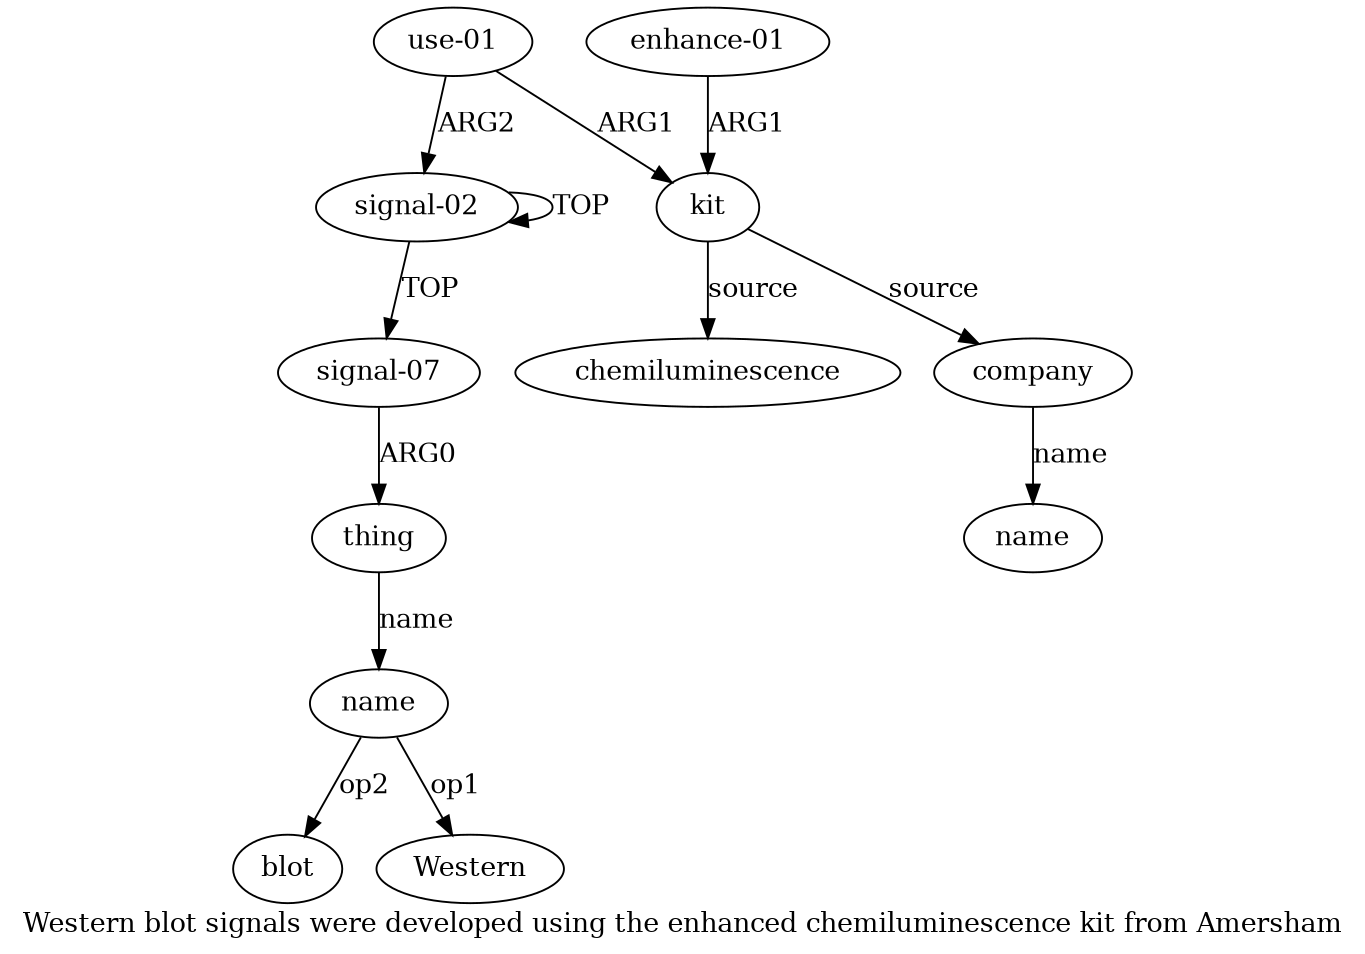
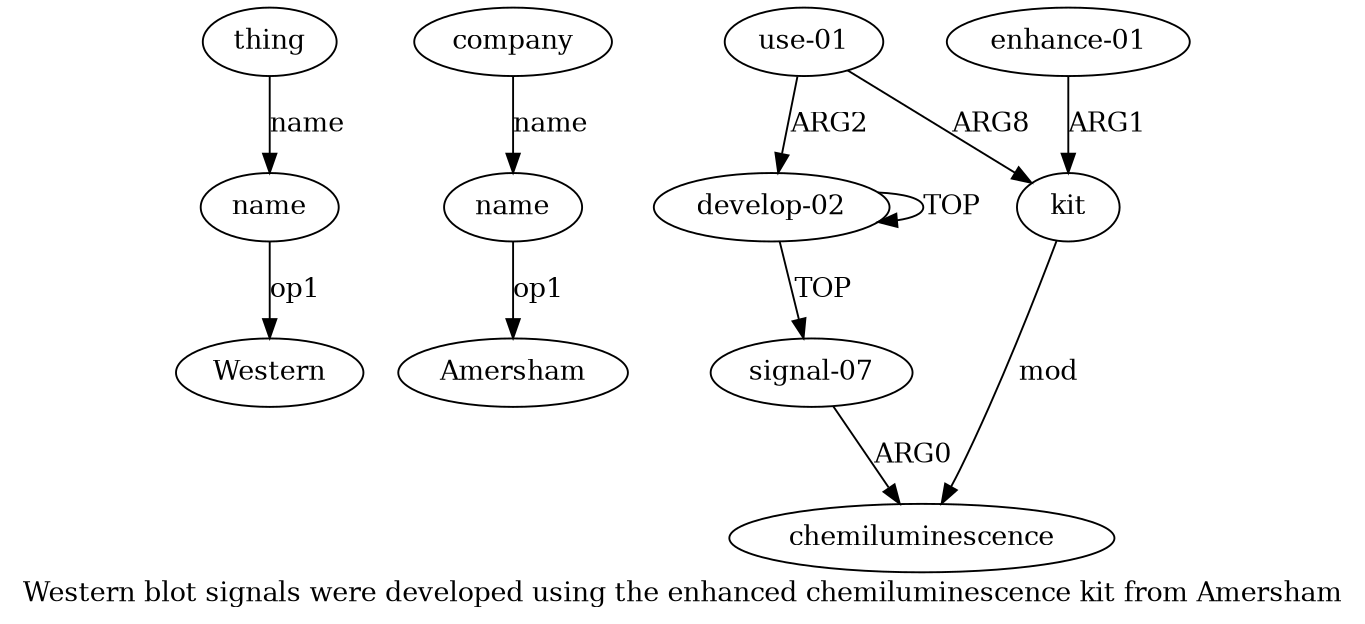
edge "use-01" -> "kit": label "ARG1" -> "ARG8"
node "signal-02": label "signal-02" -> "develop-02"
edge "kit" -> "company": removed, label "source"
edge "kit" -> "chemiluminescence": label "source" -> "mod"
node "Amersham": added
edge "signal-07" -> "thing": now "signal-07" -> "chemiluminescence"
node "blot": removed
